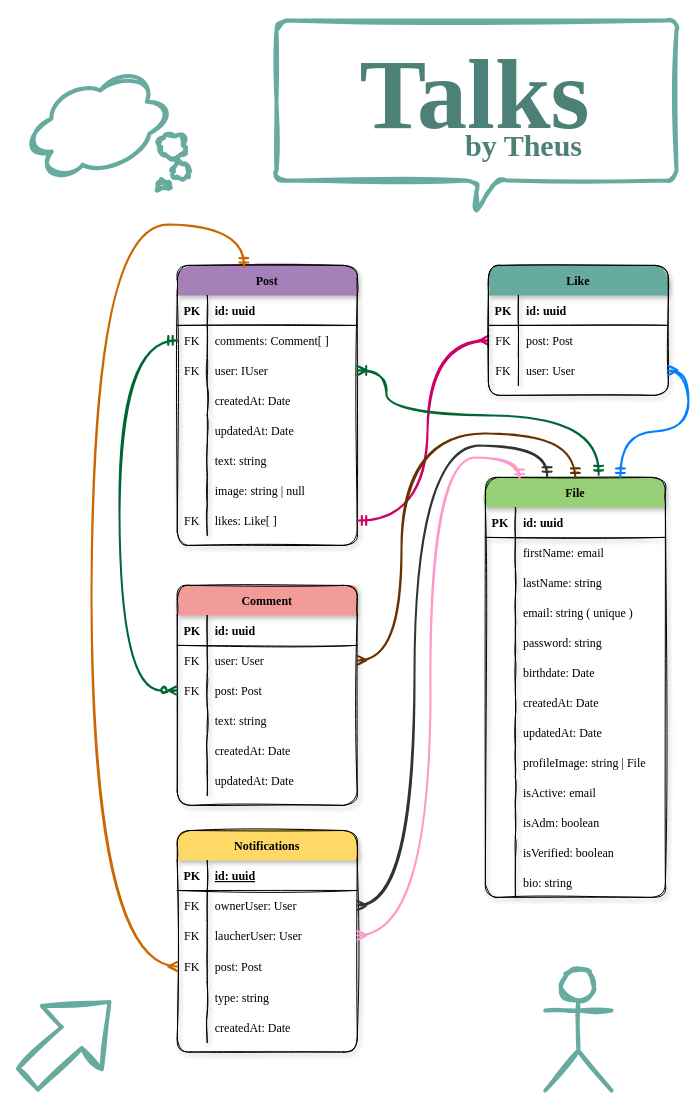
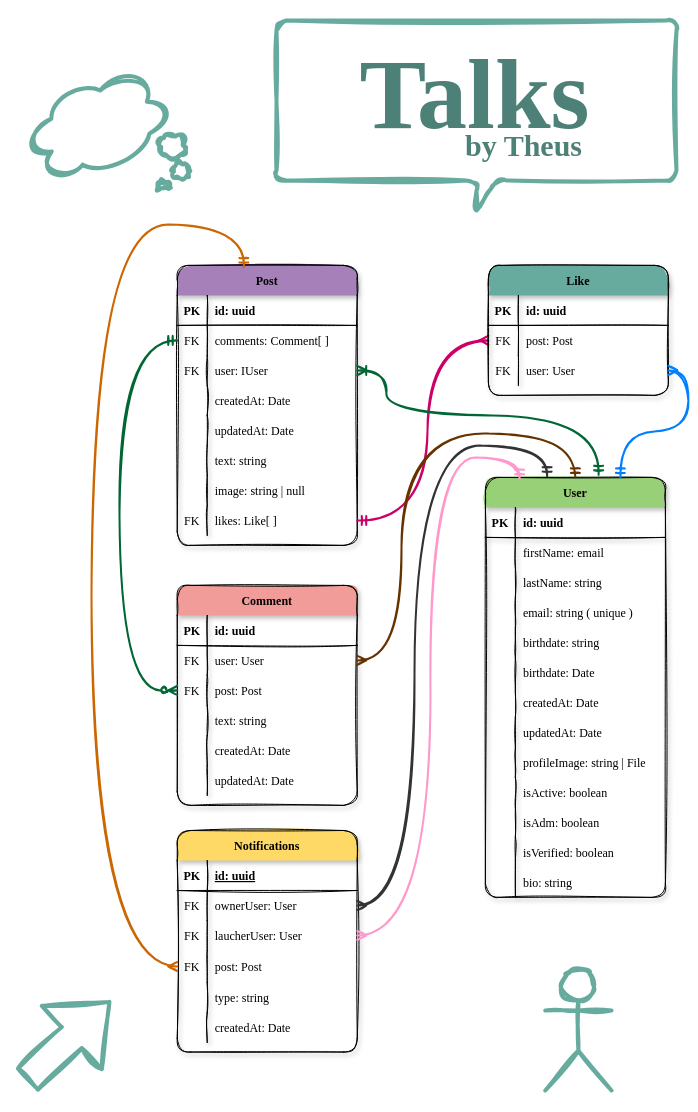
node "File": label "File" -> "User"
node "password: string": label "password: string" -> "birthdate: string"
node "isActive: email": label "isActive: email" -> "isActive: boolean"
